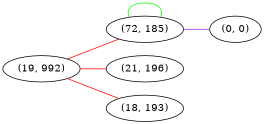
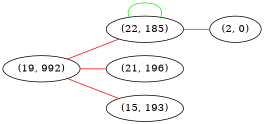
node "(72, 185)": label "(72, 185)" -> "(22, 185)"
node "(0, 0)": label "(0, 0)" -> "(2, 0)"
node "(18, 193)": label "(18, 193)" -> "(15, 193)"
